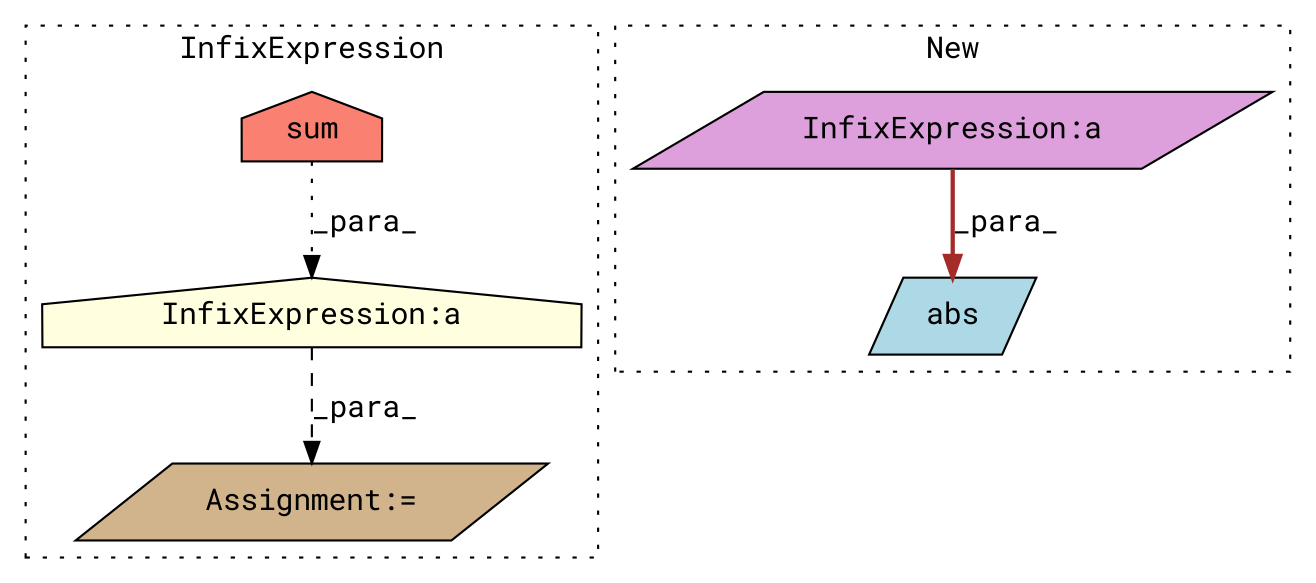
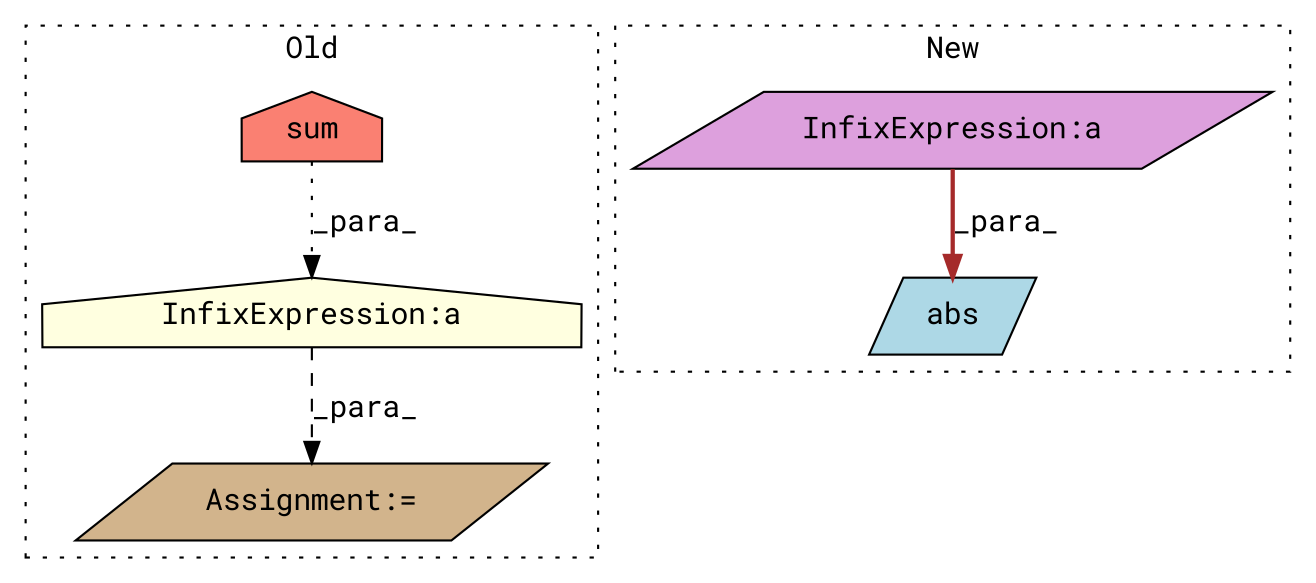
cluster "InfixExpression": label "InfixExpression" -> "Old"
